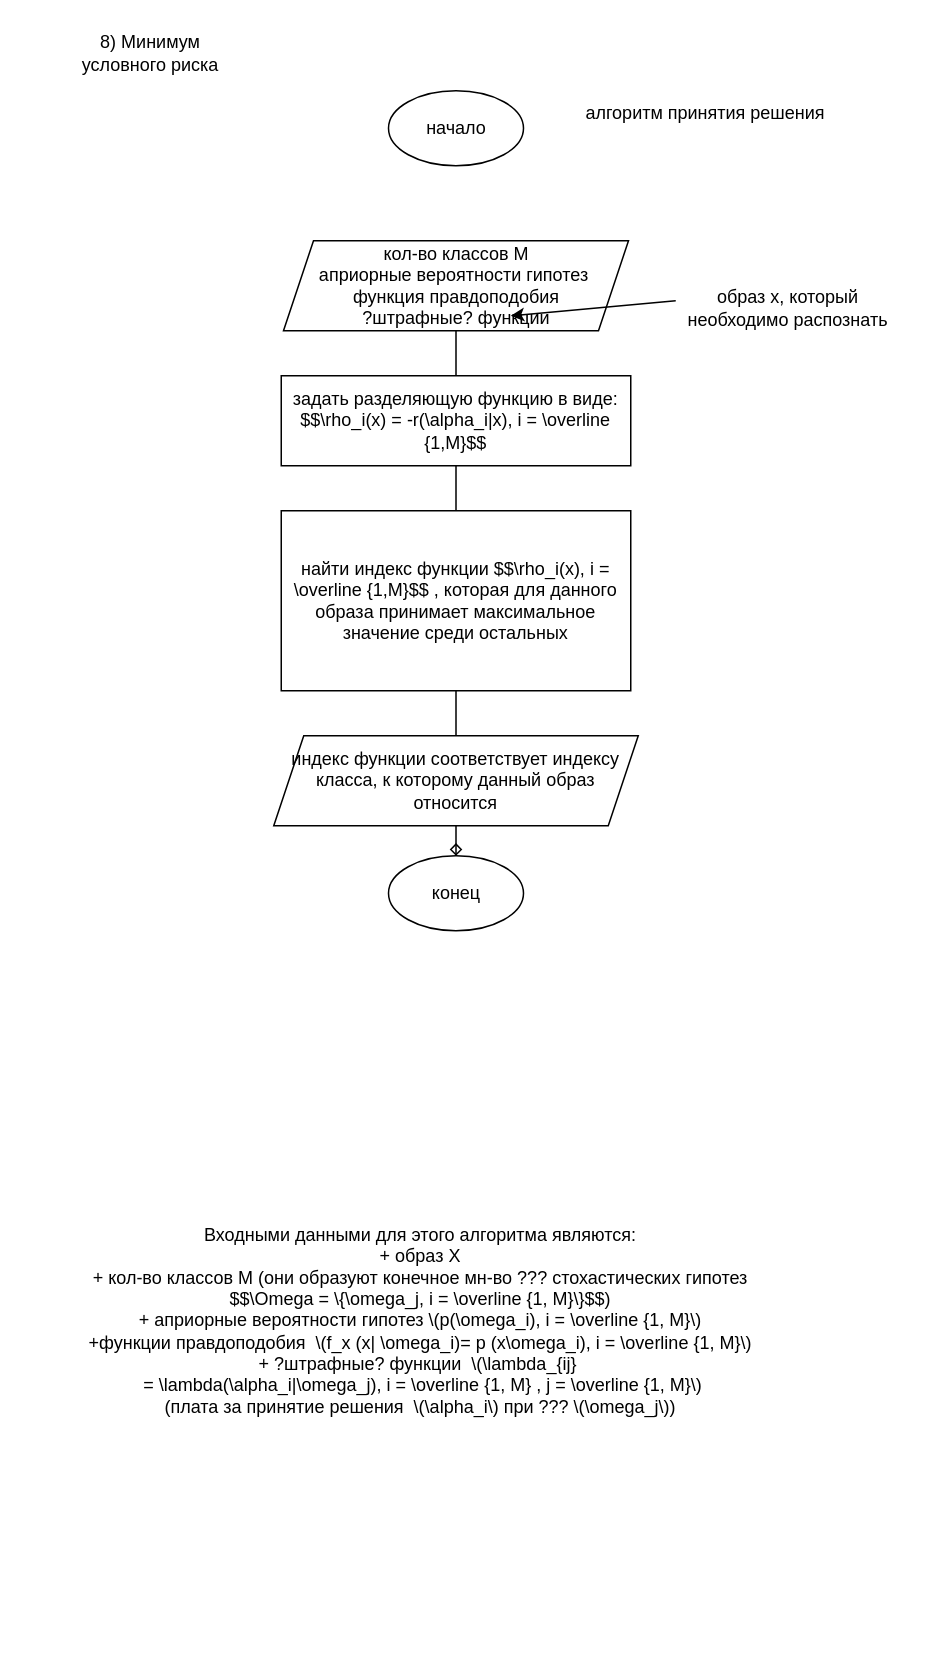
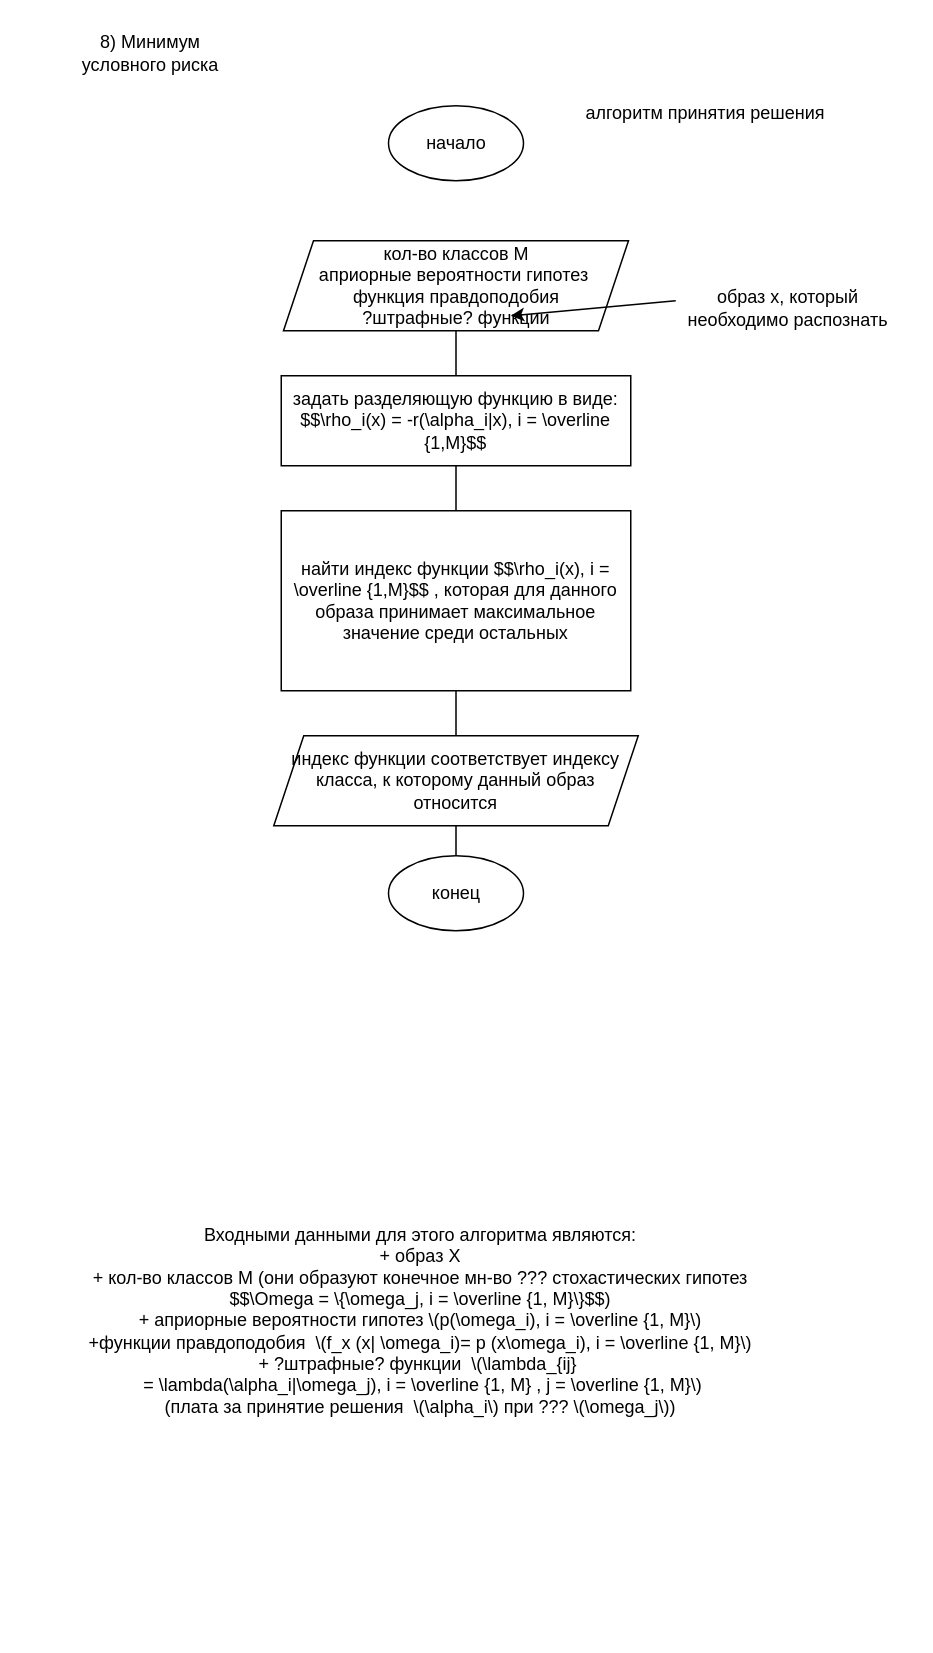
node "начало": moved (456, 128) -> (456, 143)
edge "индекс функции соответствует индексу класса, к которому данный образ относится" -> "конец": arrowhead diamond -> none
